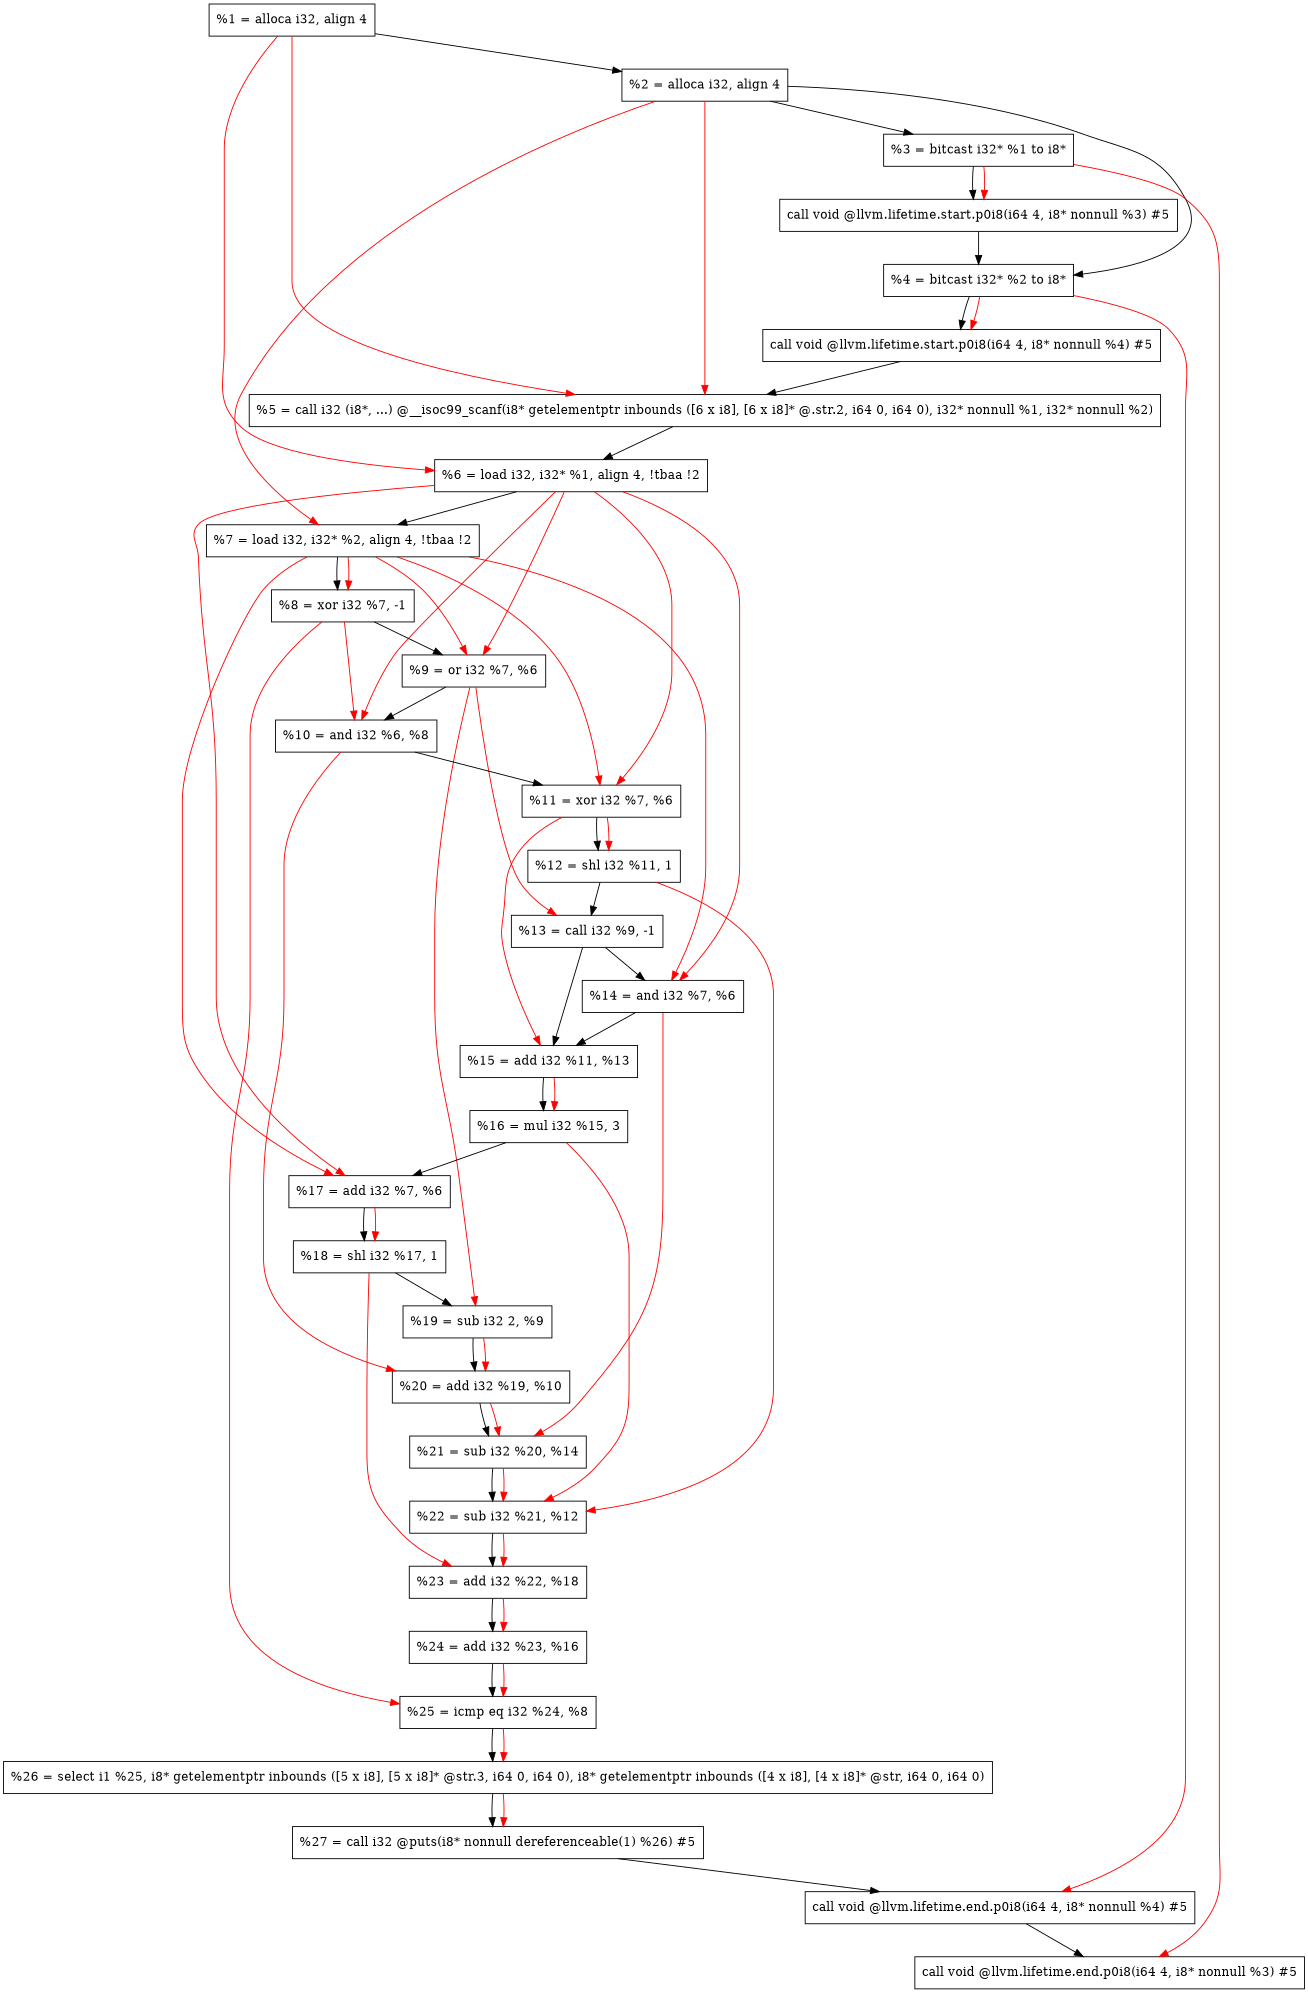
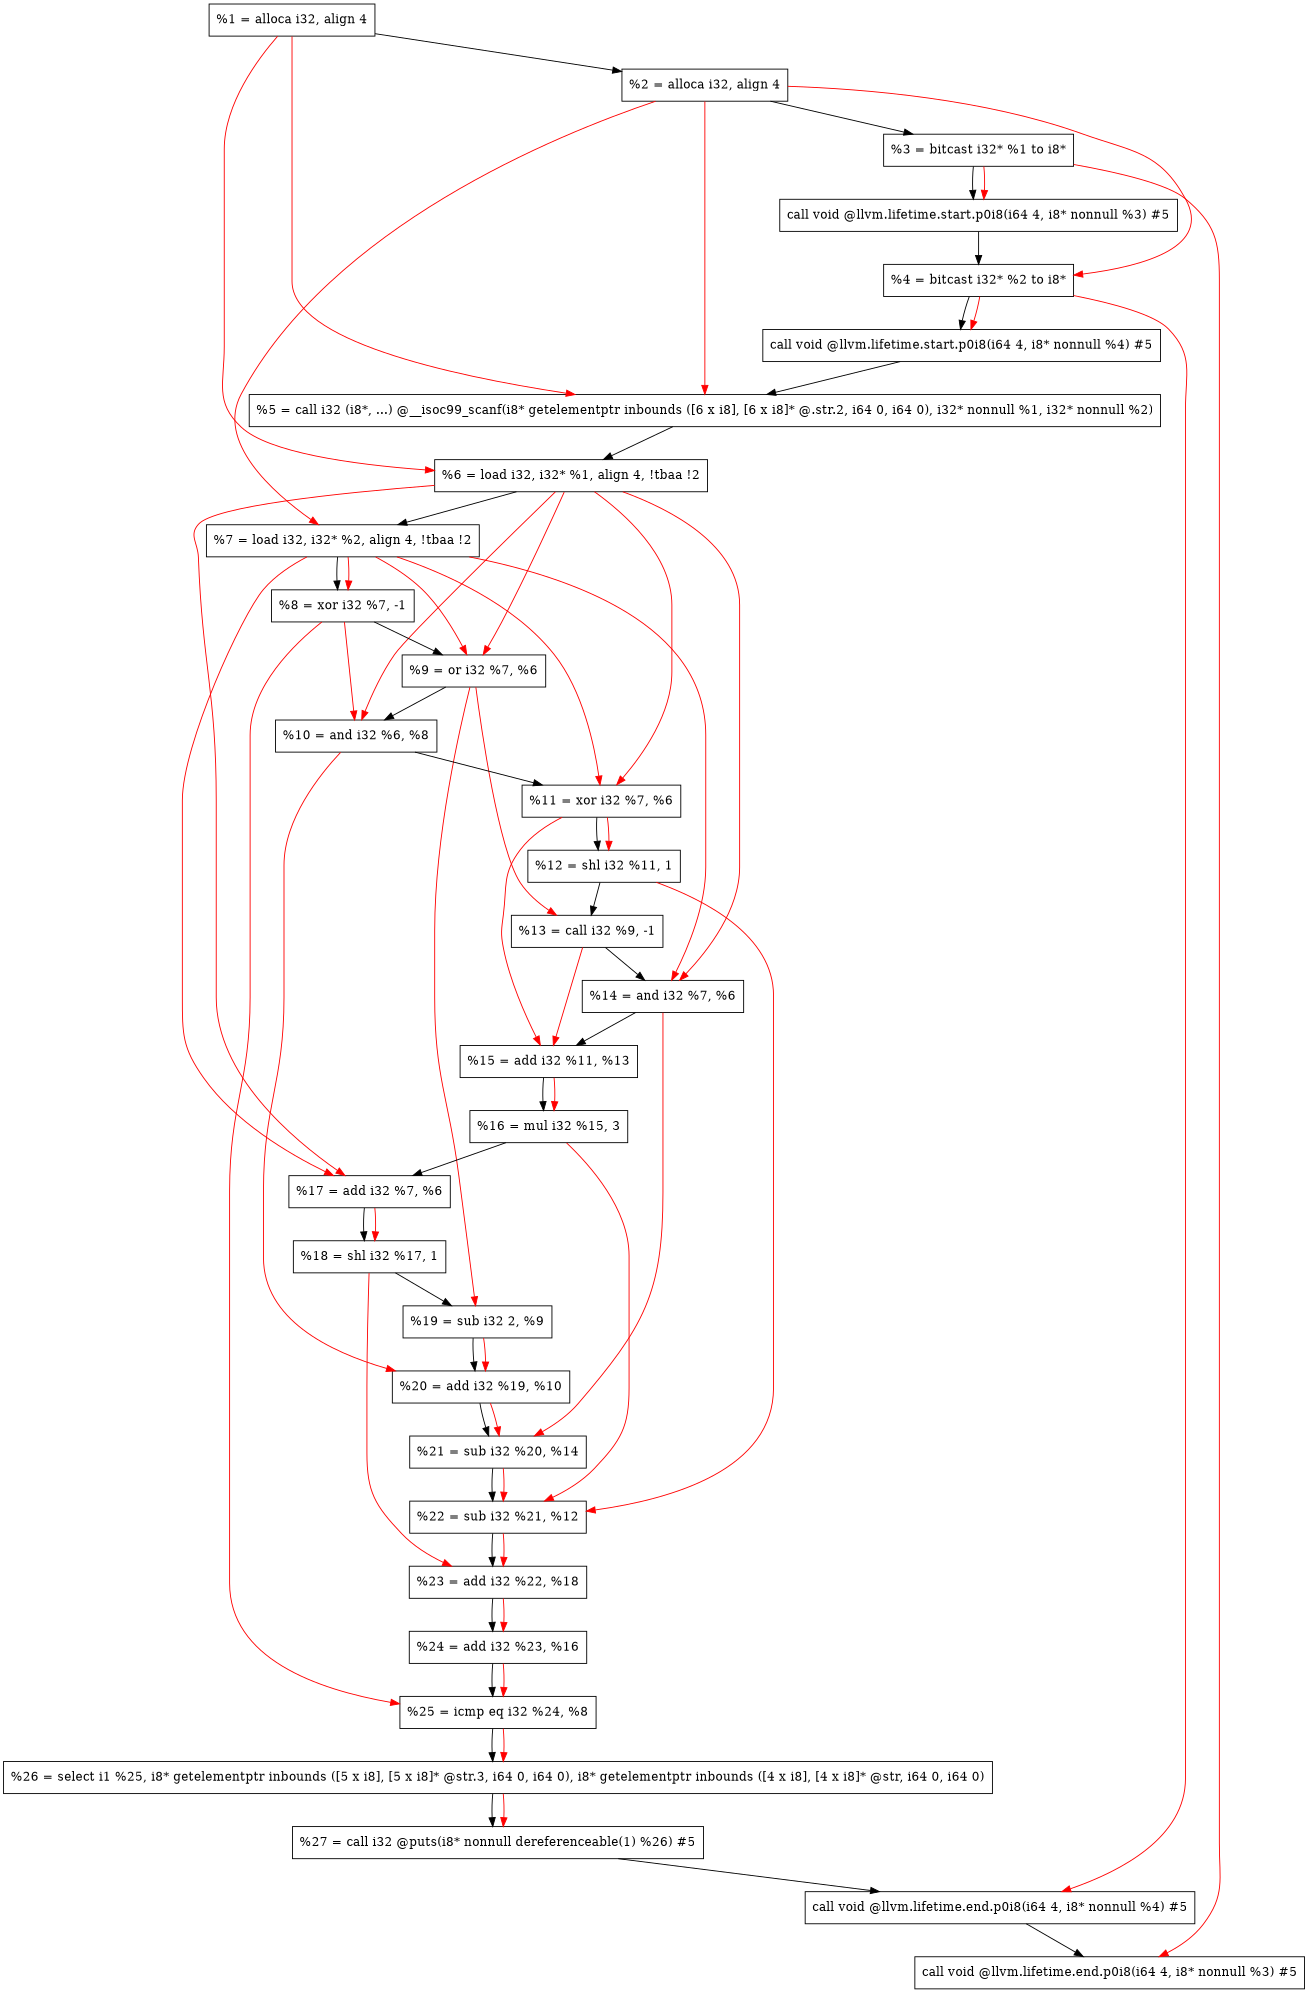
edge "%2 = alloca i32, align 4" -> "%4 = bitcast i32* %2 to i8*": color black -> red
edge "%13 = call i32 %9, -1" -> "%15 = add i32 %11, %13": color black -> red
